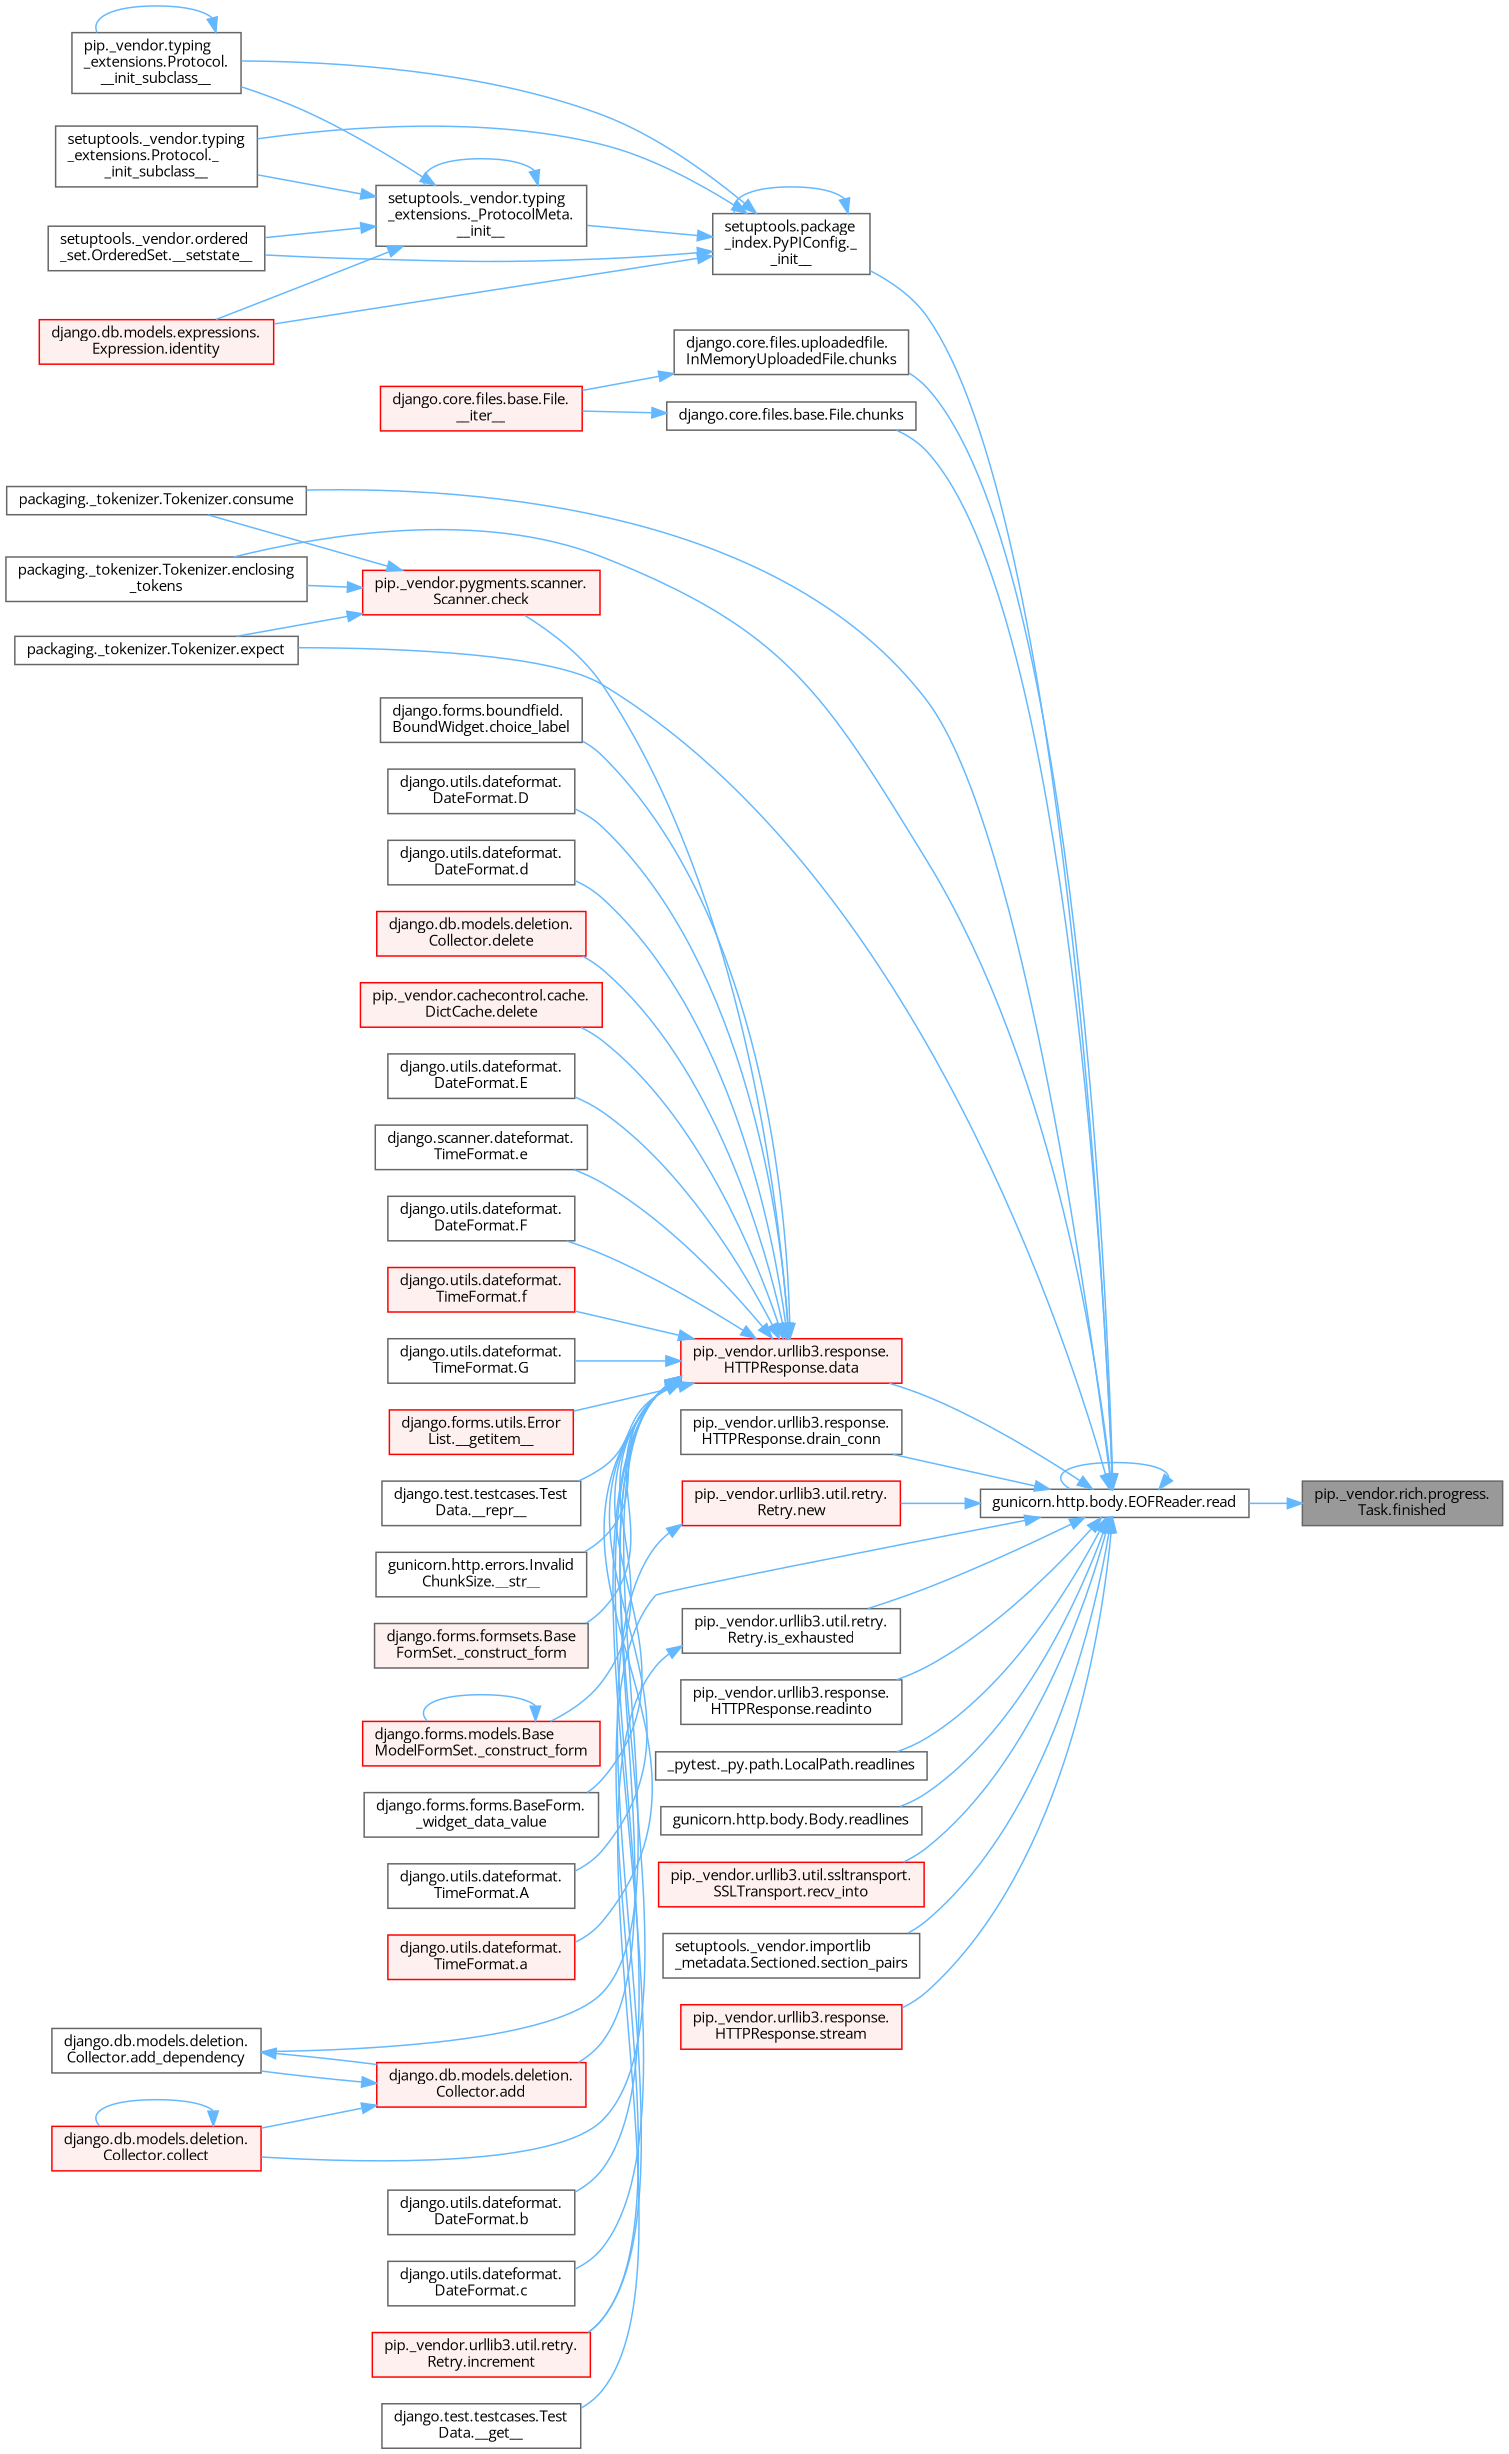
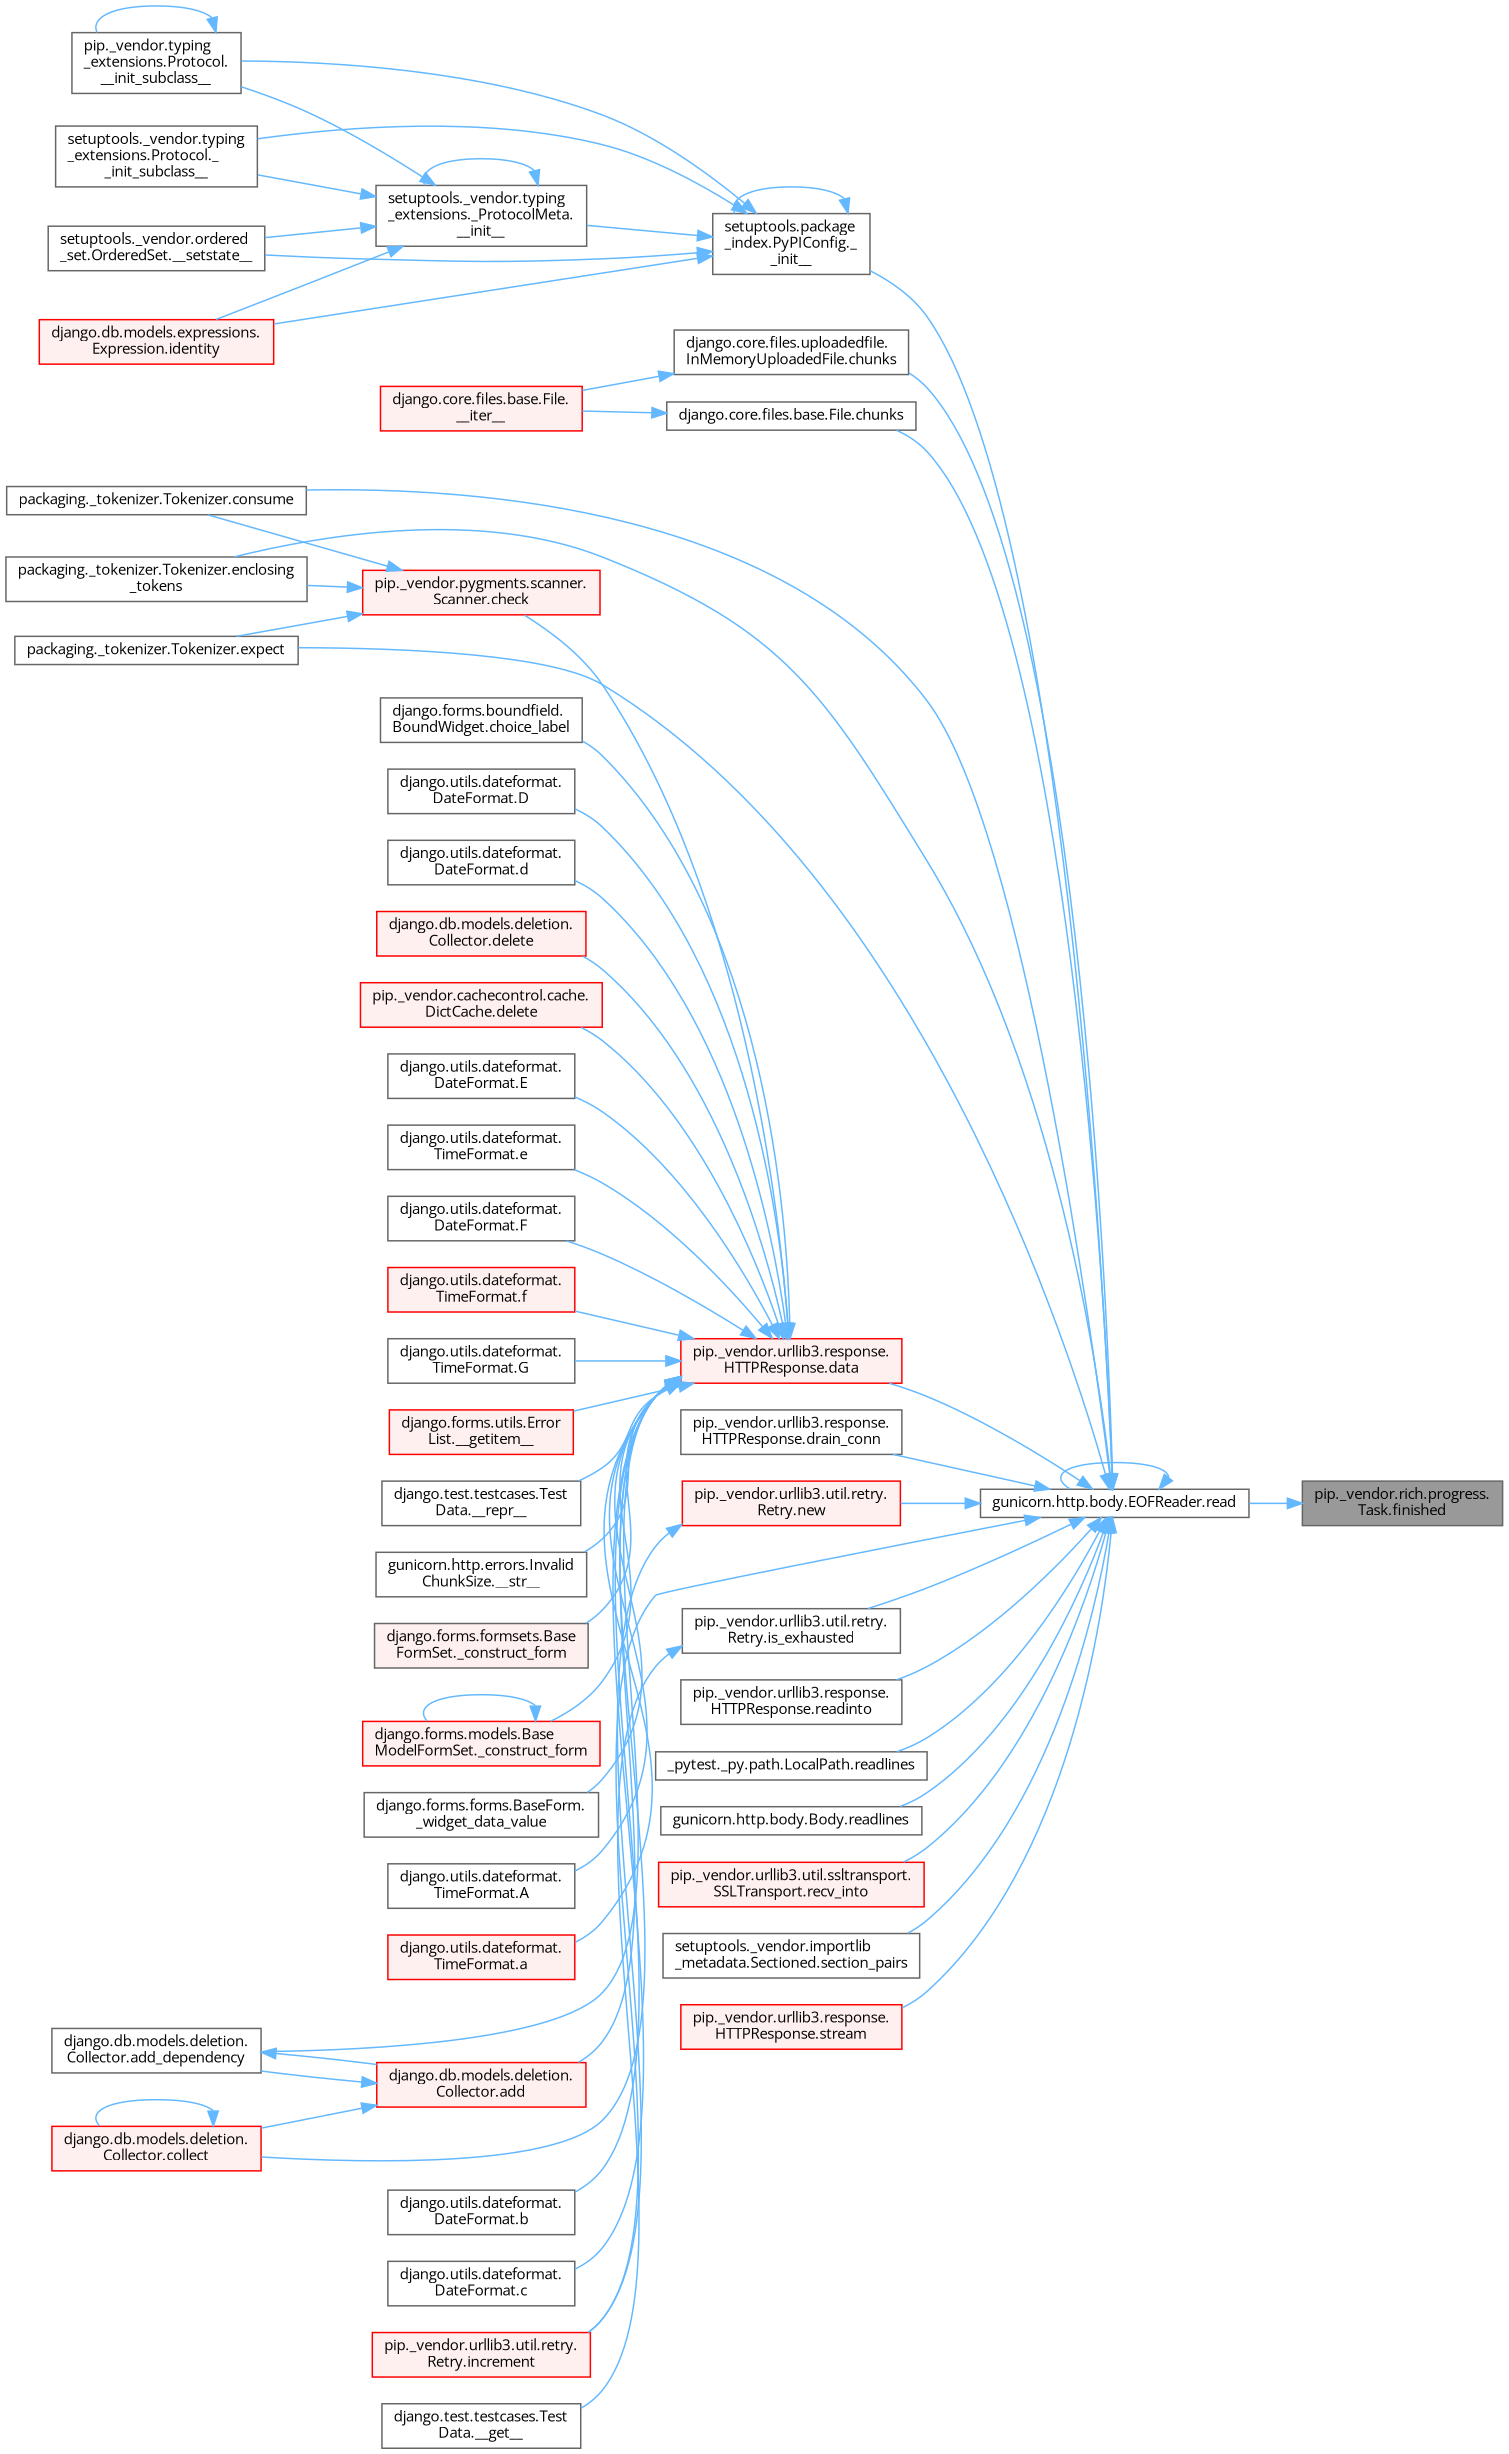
node "django.scanner.dateformat. TimeFormat.e": label "django.scanner.dateformat. TimeFormat.e" -> "django.utils.dateformat. TimeFormat.e"
